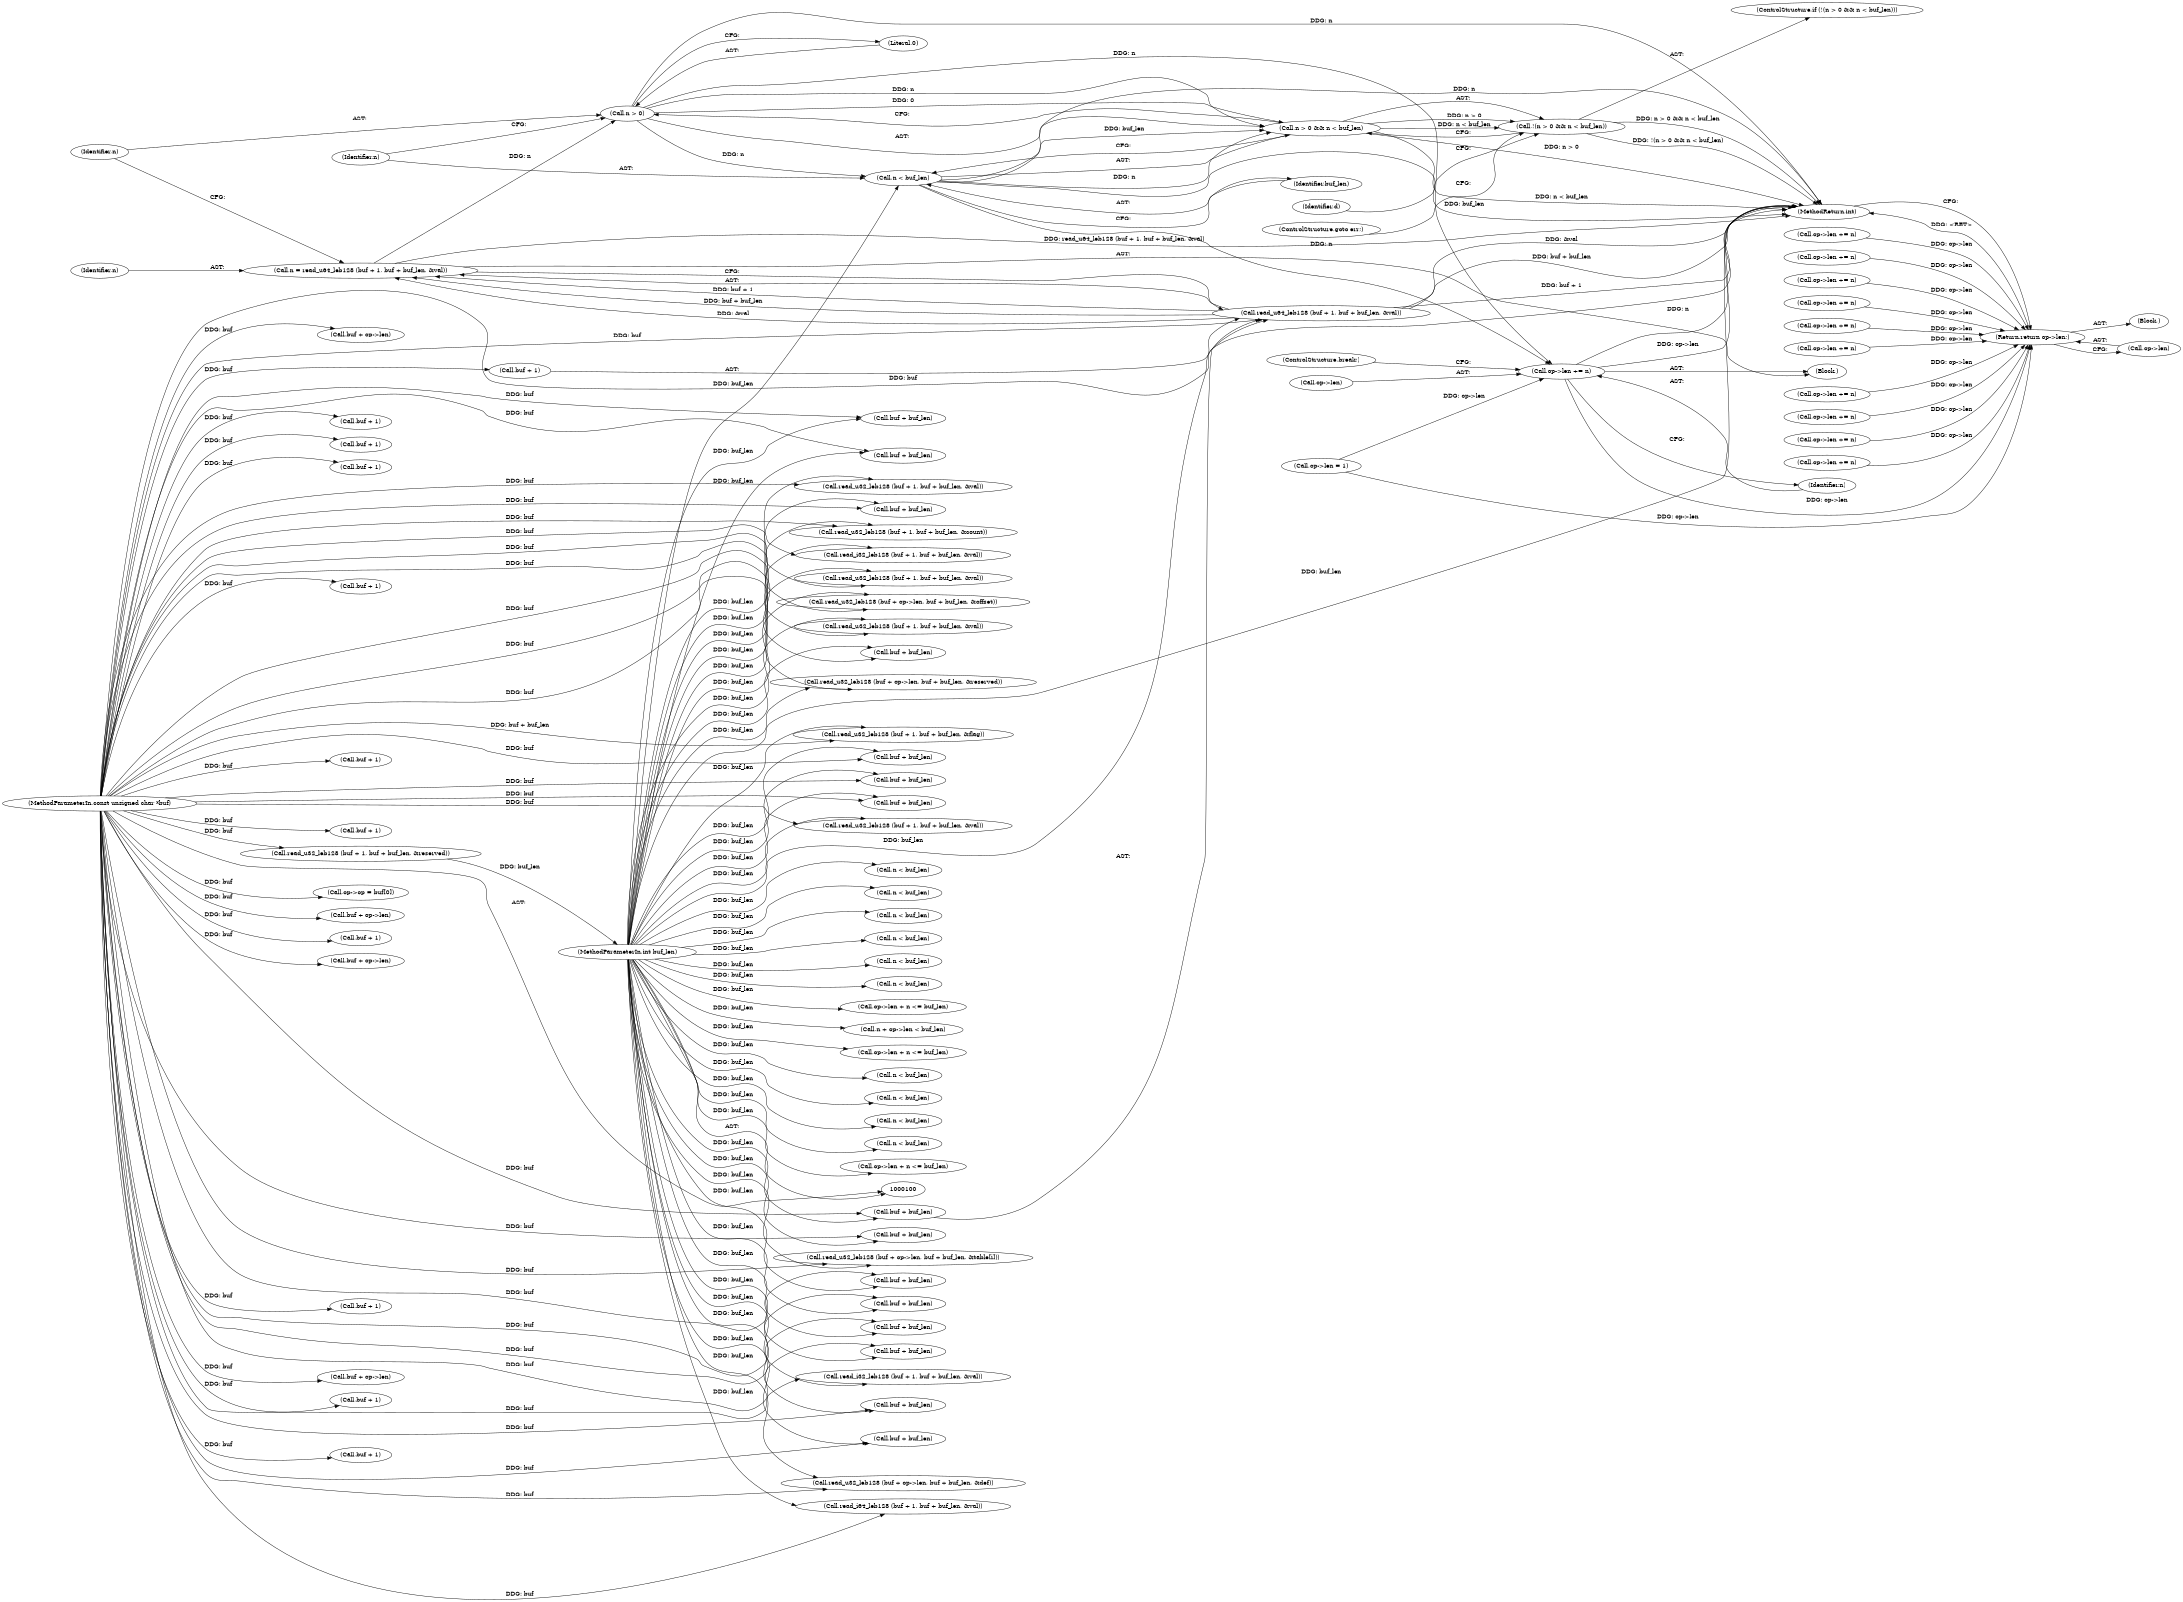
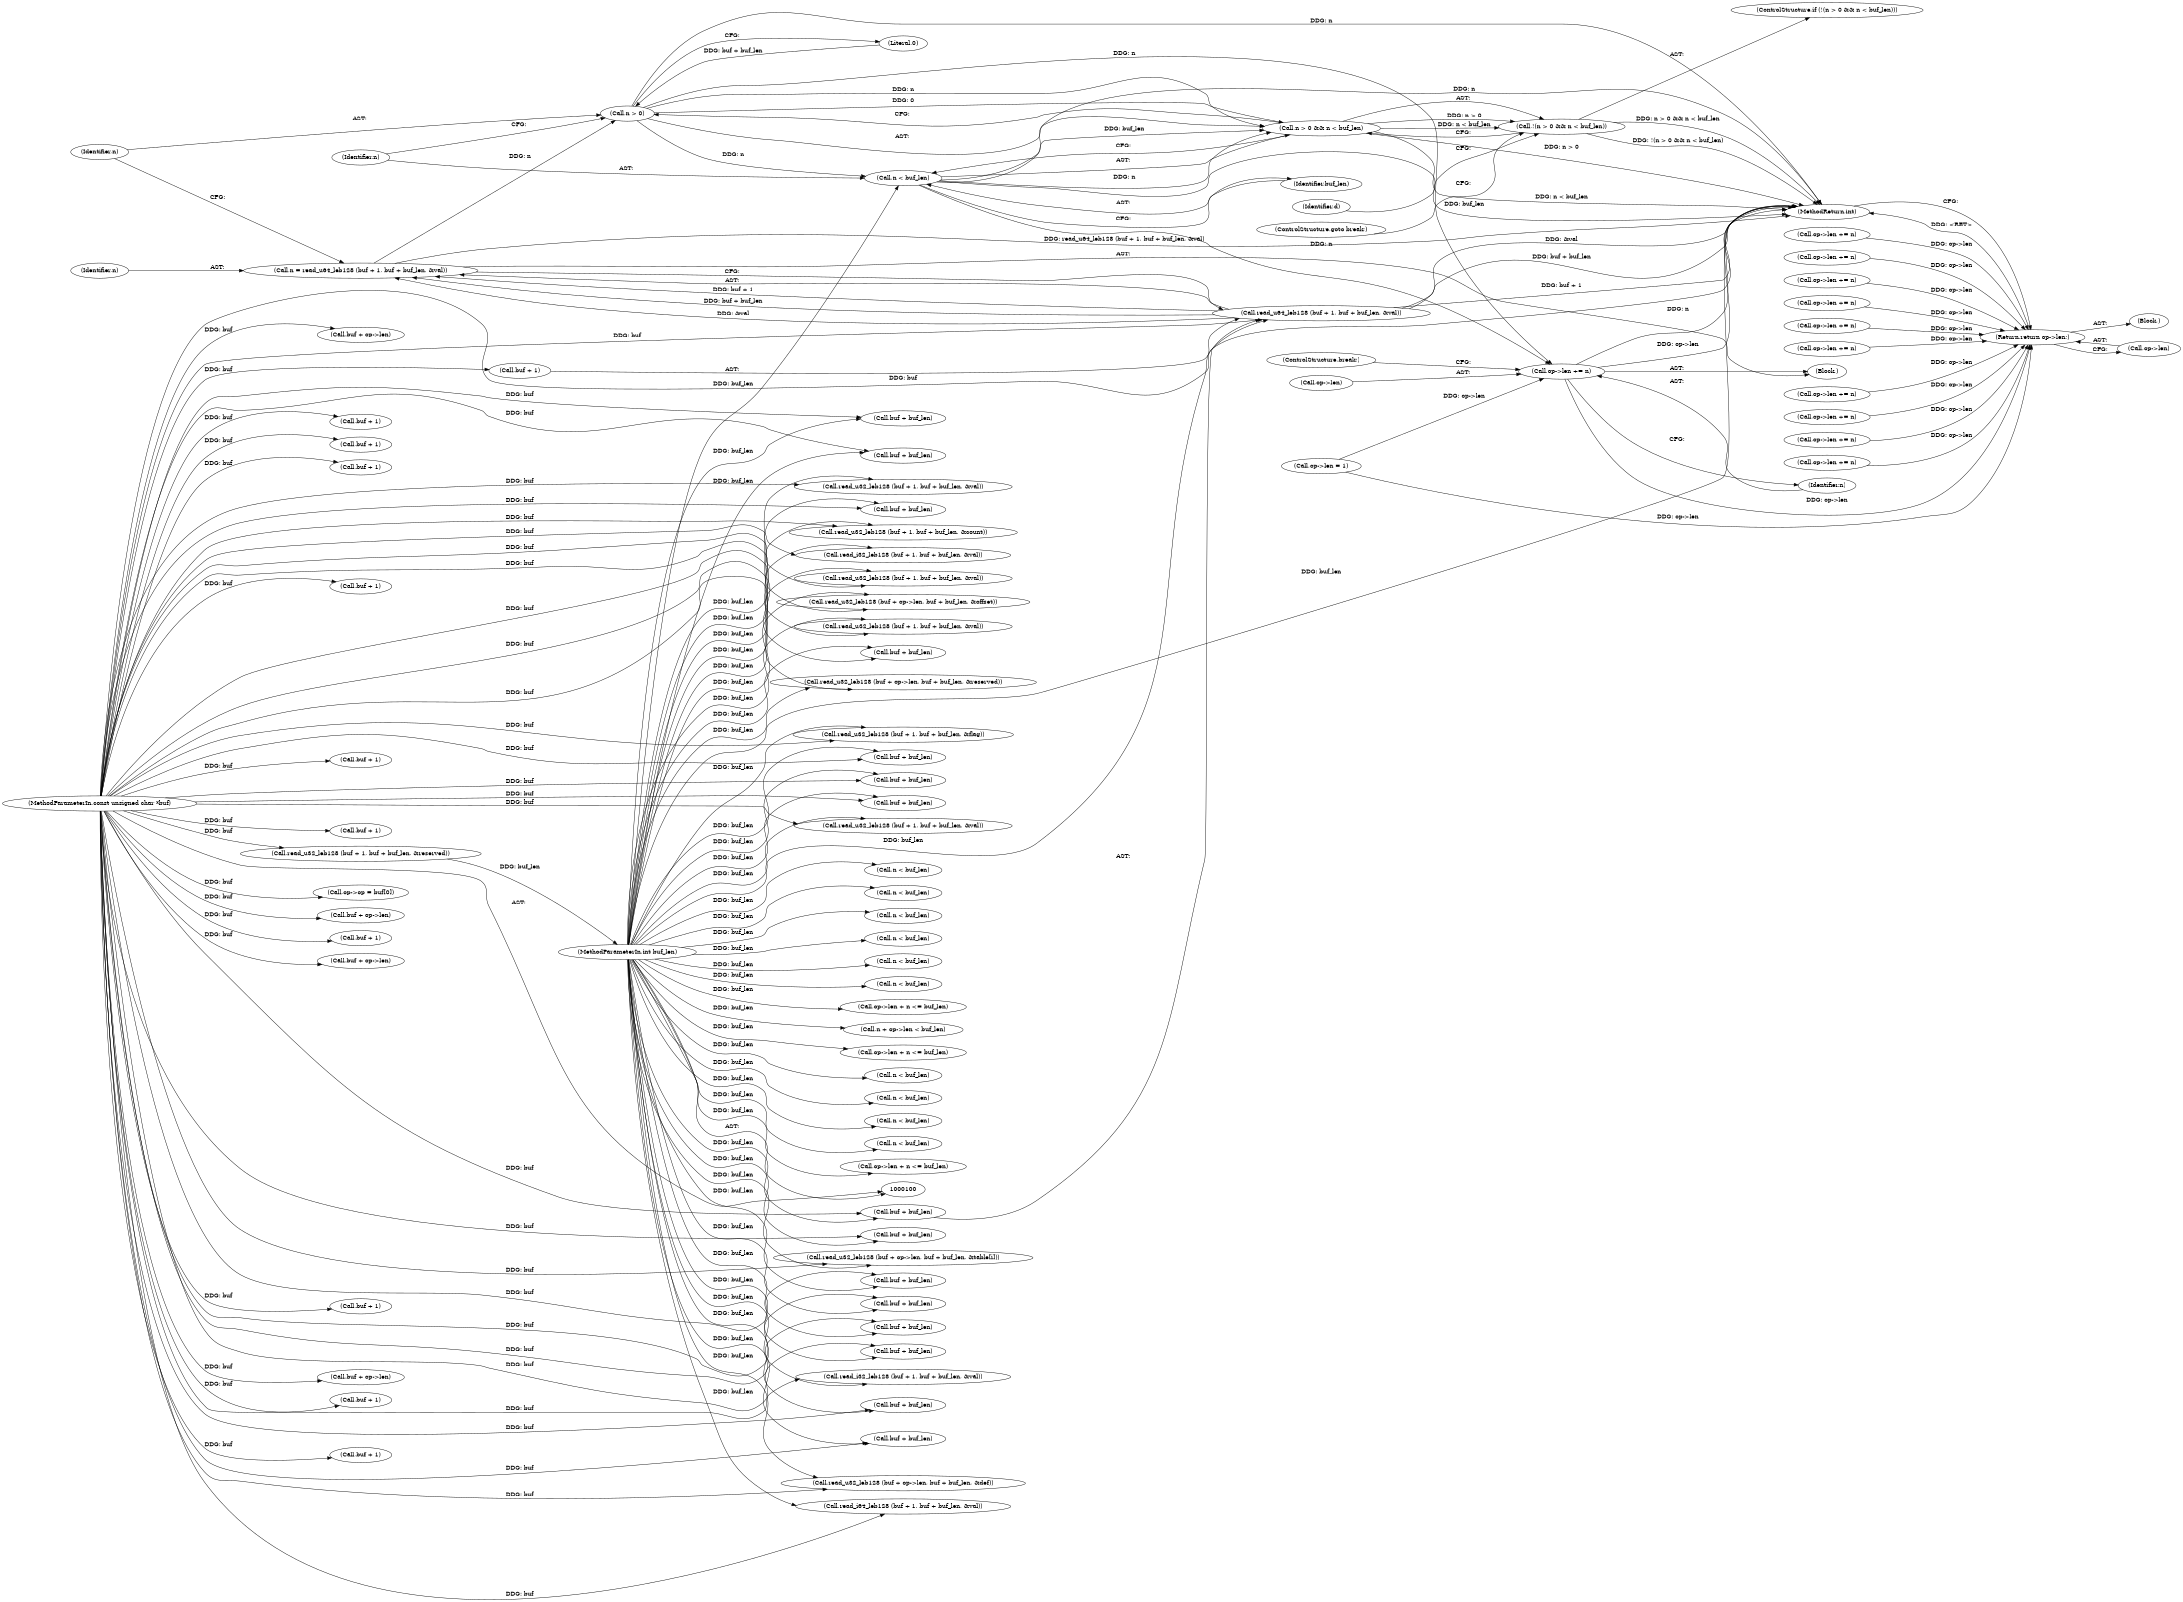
edge "(Literal,0)" -> "(Call,n > 0)": label "AST: " -> "DDG: buf + buf_len"
node "(ControlStructure,goto err;)": label "(ControlStructure,goto err;)" -> "(ControlStructure,goto break;)"
edge "(MethodParameterIn,const unsigned char *buf)" -> "(Call,read_u32_leb128 (buf + 1, buf + buf_len, &flag))": label "DDG: buf + buf_len" -> "DDG: buf"
